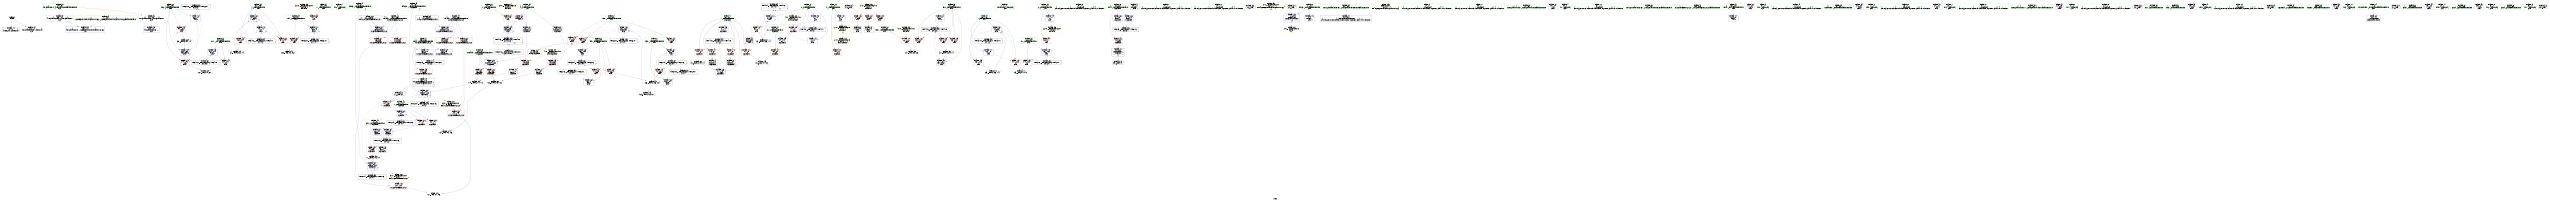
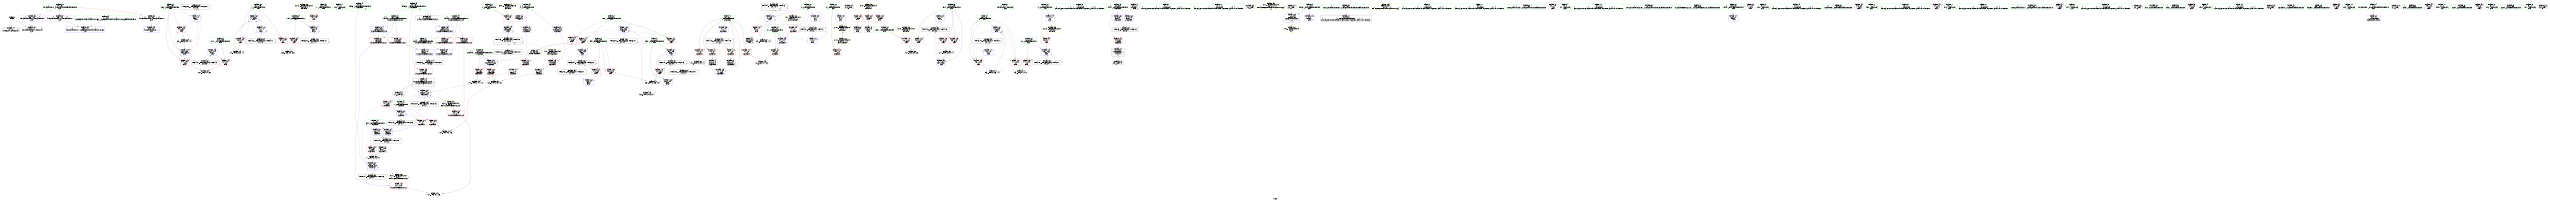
node "NodeID: 98": added
node "NodeID: 378": removed
